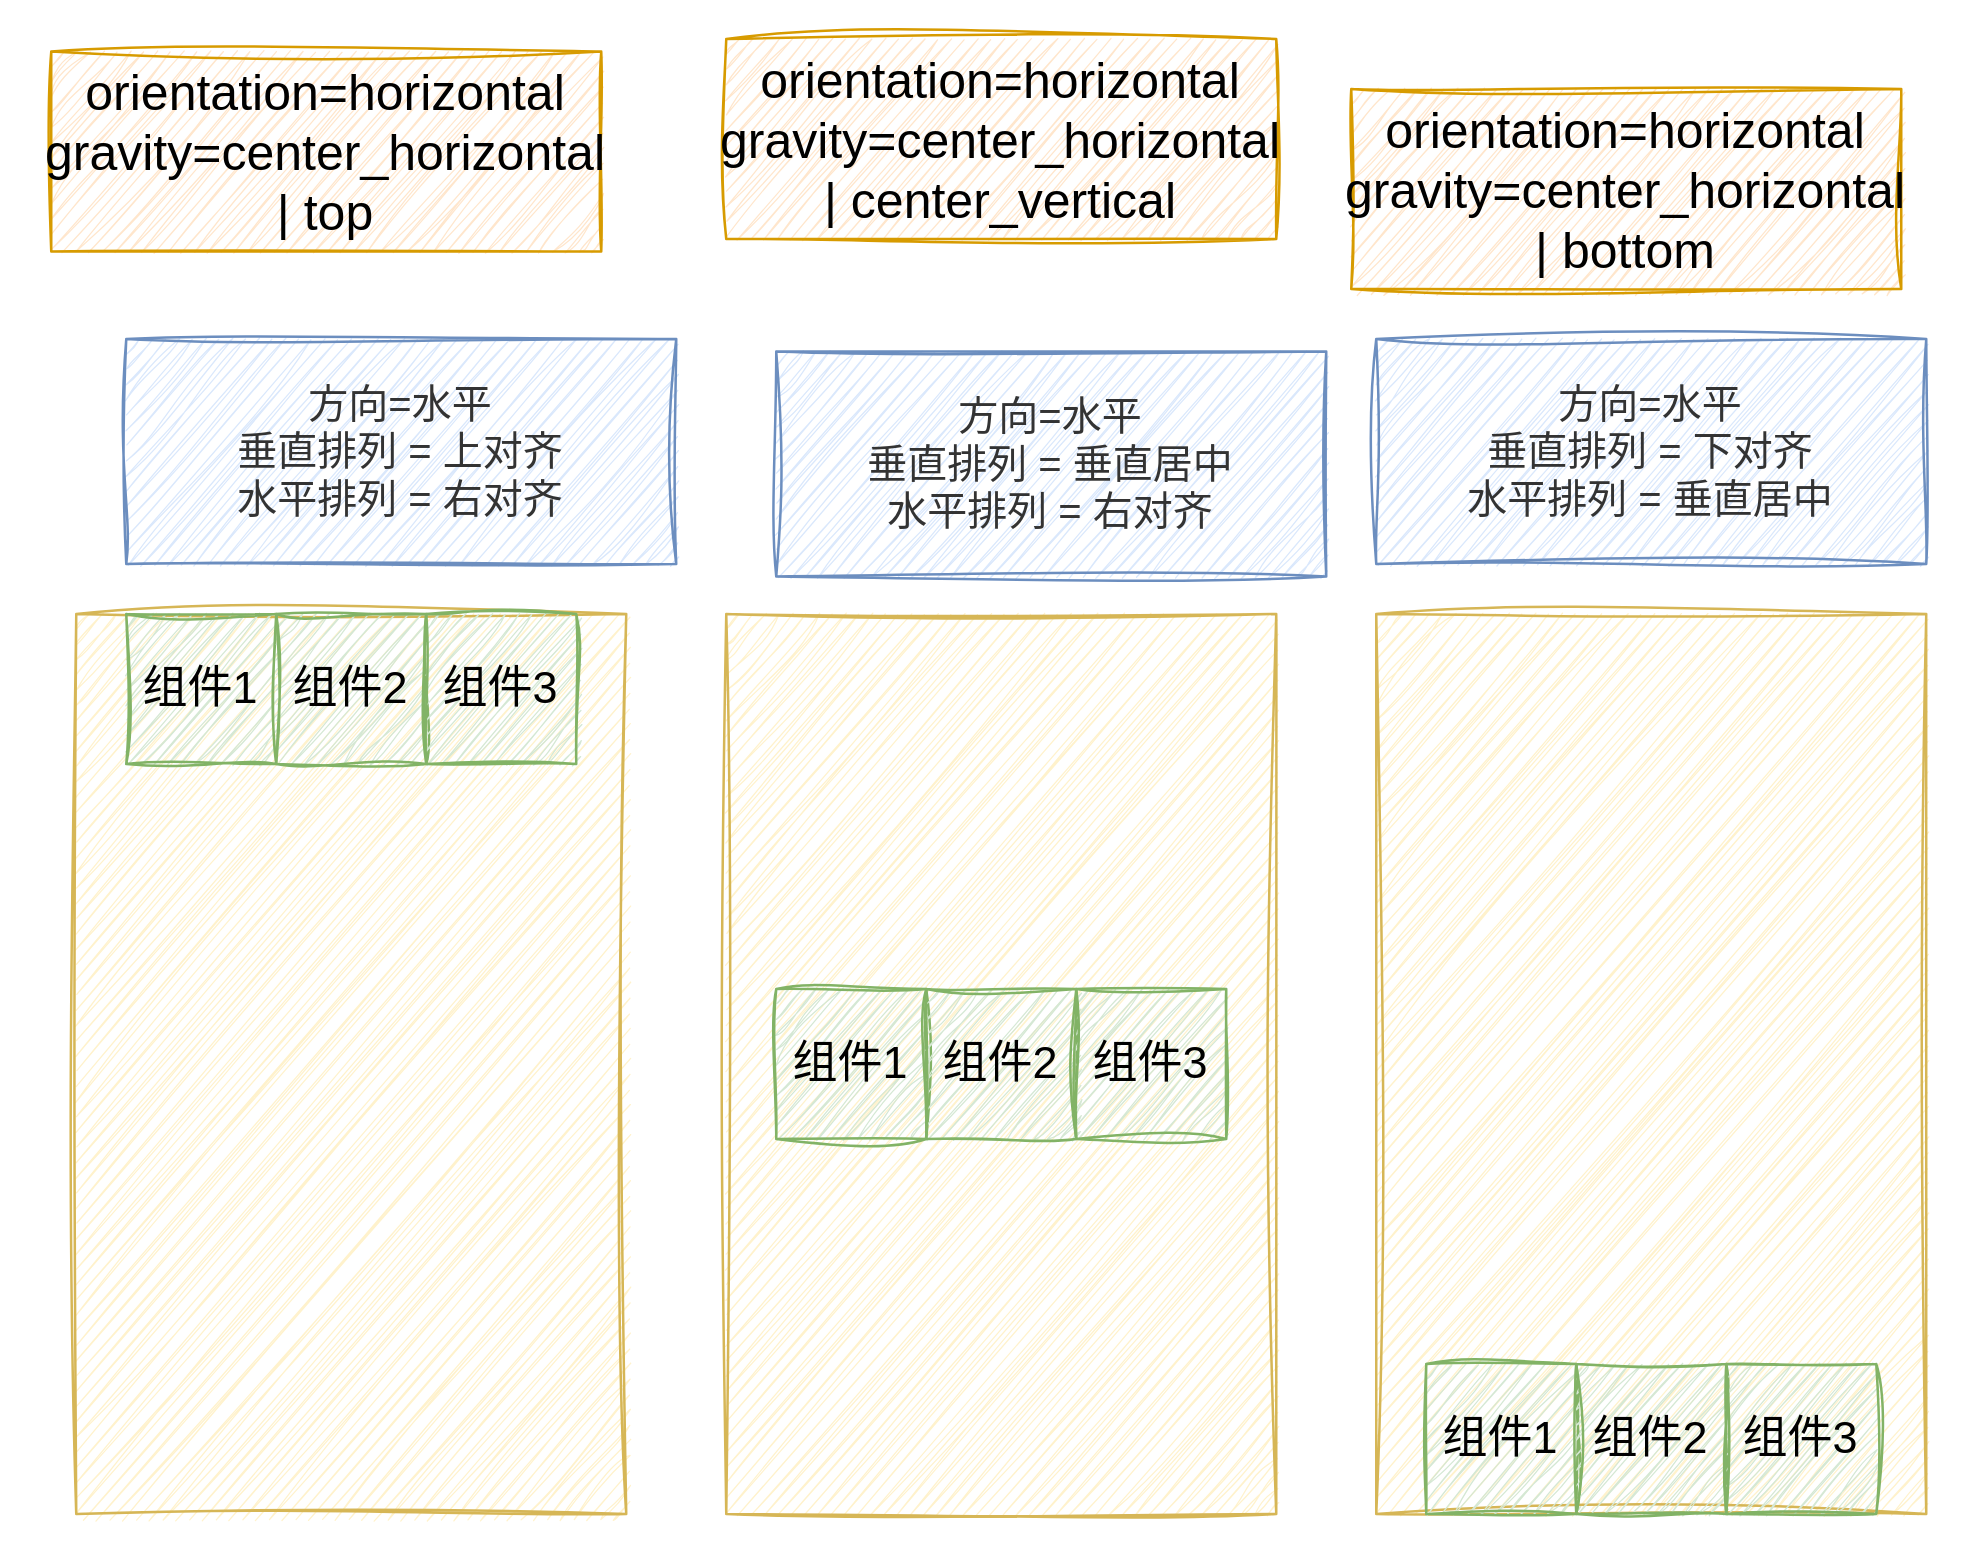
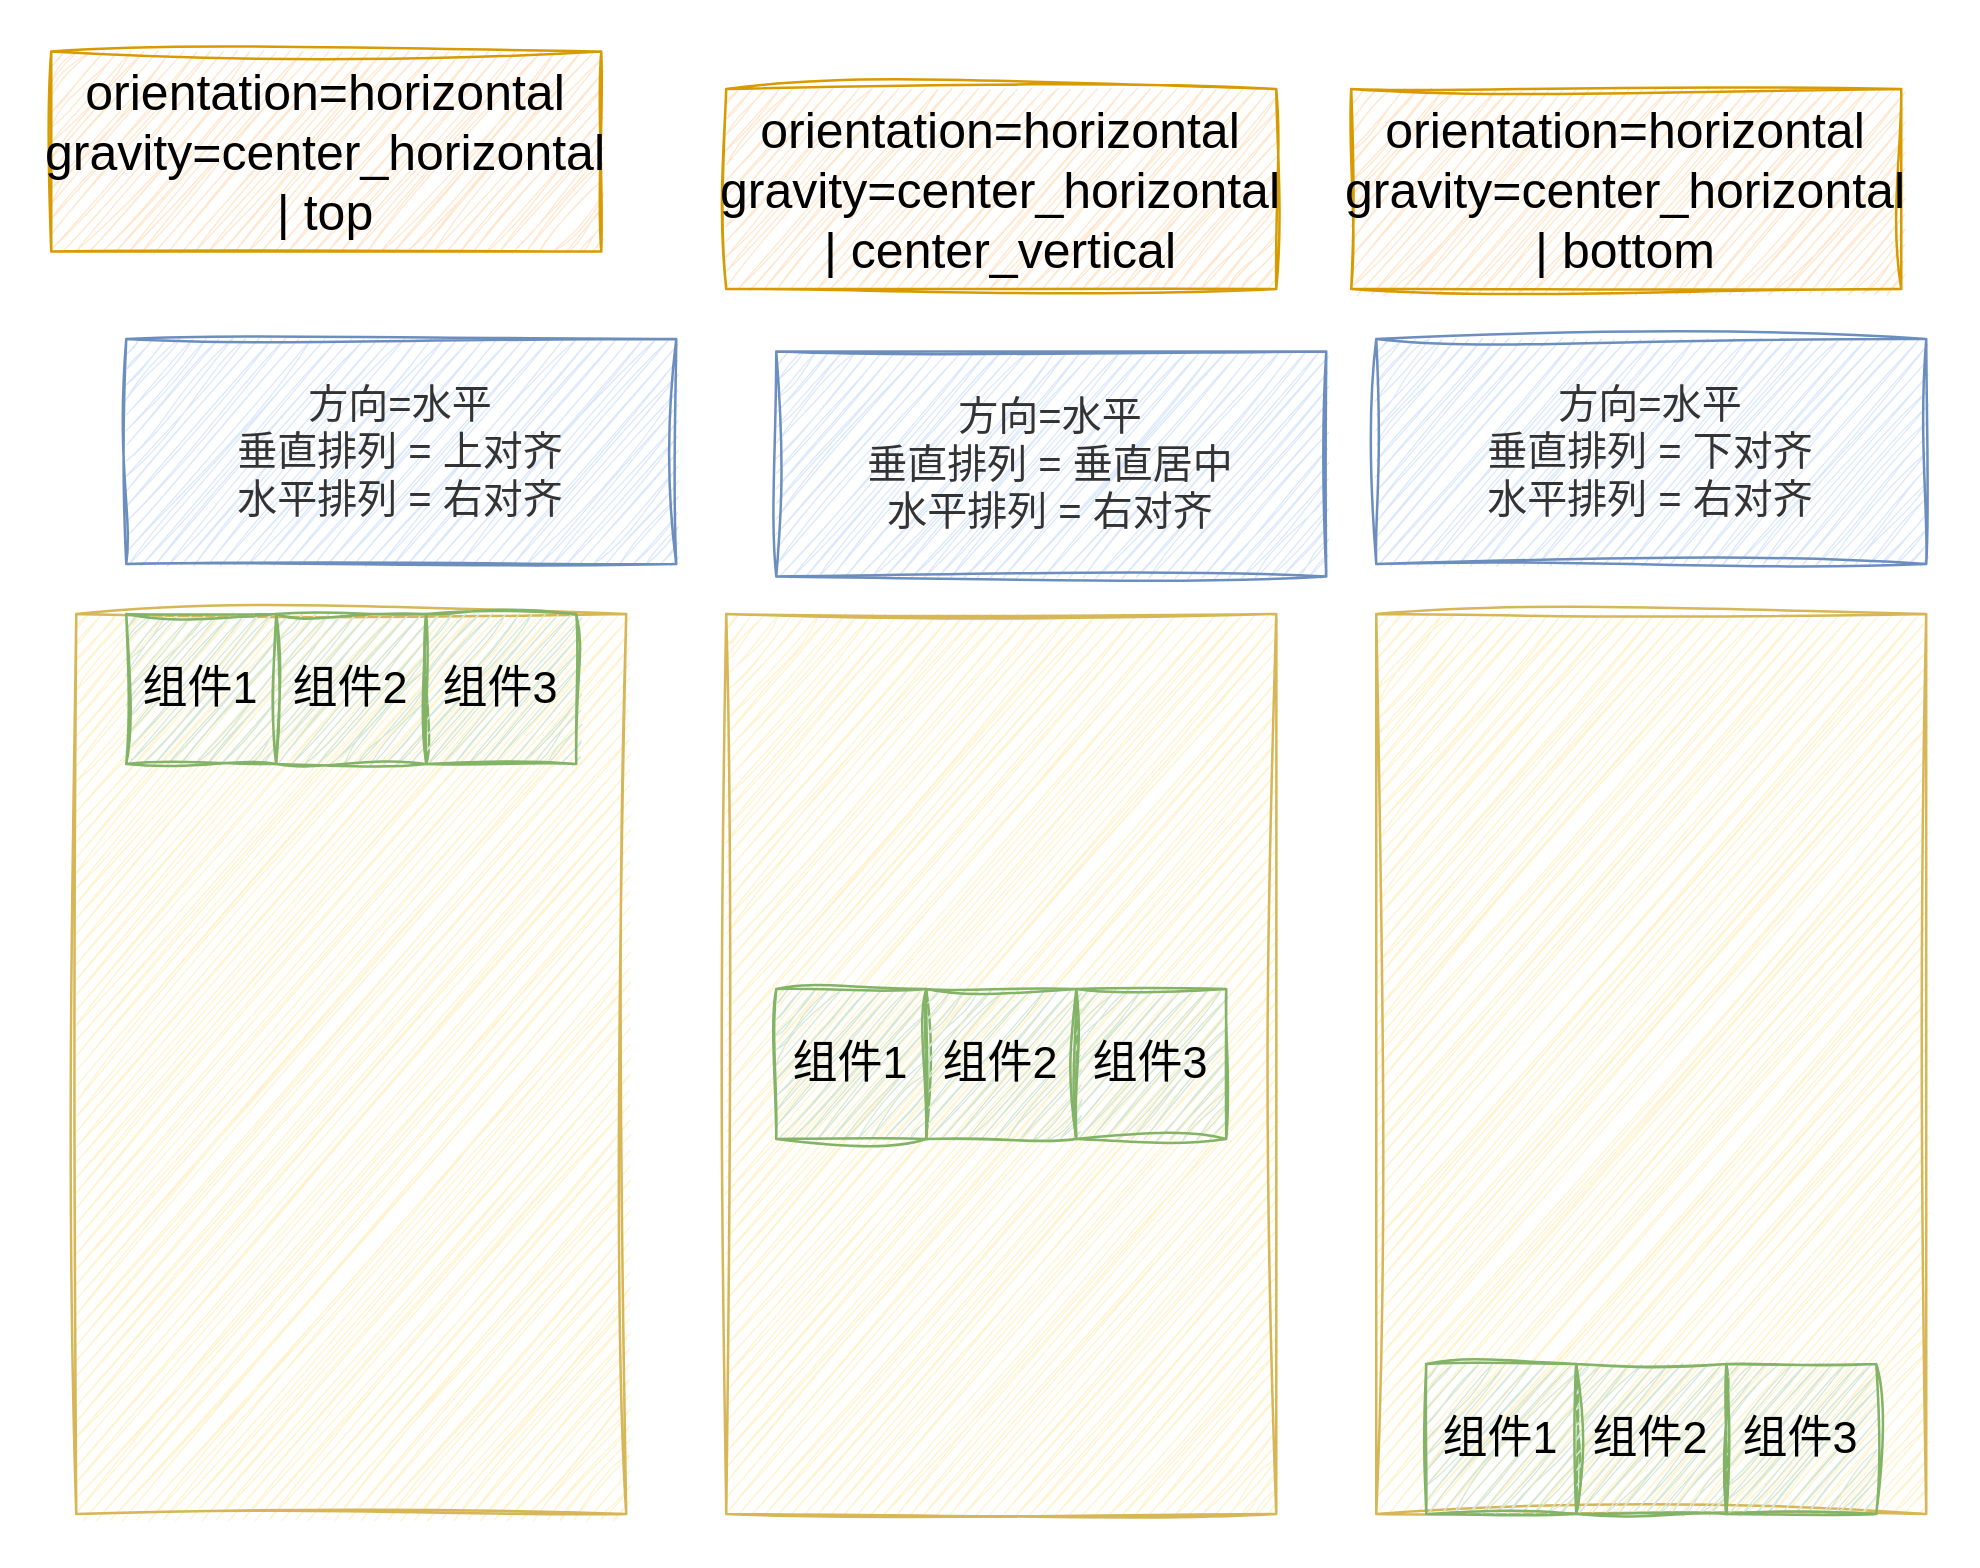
node "orientation=horizontal gravity=center_horizontal | center_vertical": moved (1001, 139) -> (1001, 189)
node "方向=水平 垂直排列 = 下对齐 水平排列 = 垂直居中": label "方向=水平 垂直排列 = 下对齐 水平排列 = 垂直居中" -> "方向=水平 垂直排列 = 下对齐 水平排列 = 右对齐"
